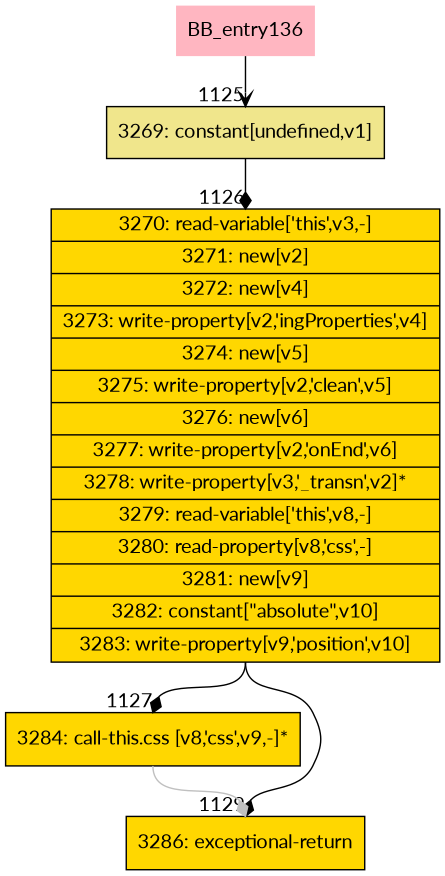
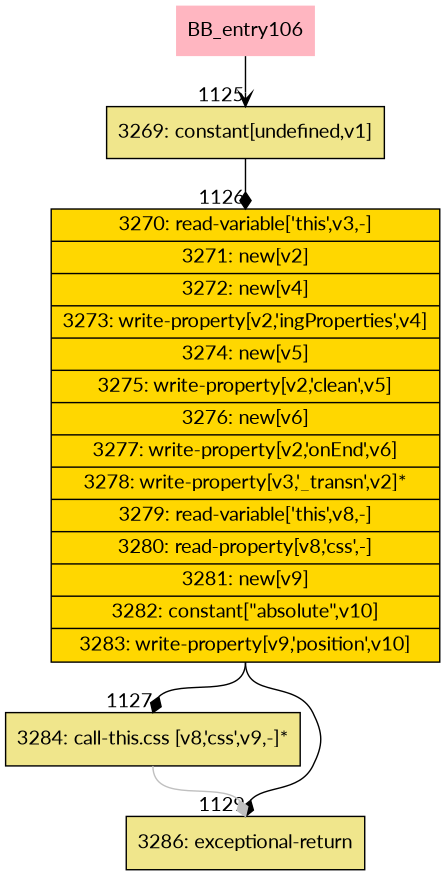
node "BB_entry136": label "BB_entry136" -> "BB_entry106"
node "3284: call-this.css [v8,'css',v9,-]*": fillcolor gold -> khaki
node "3286: exceptional-return": fillcolor gold -> khaki
